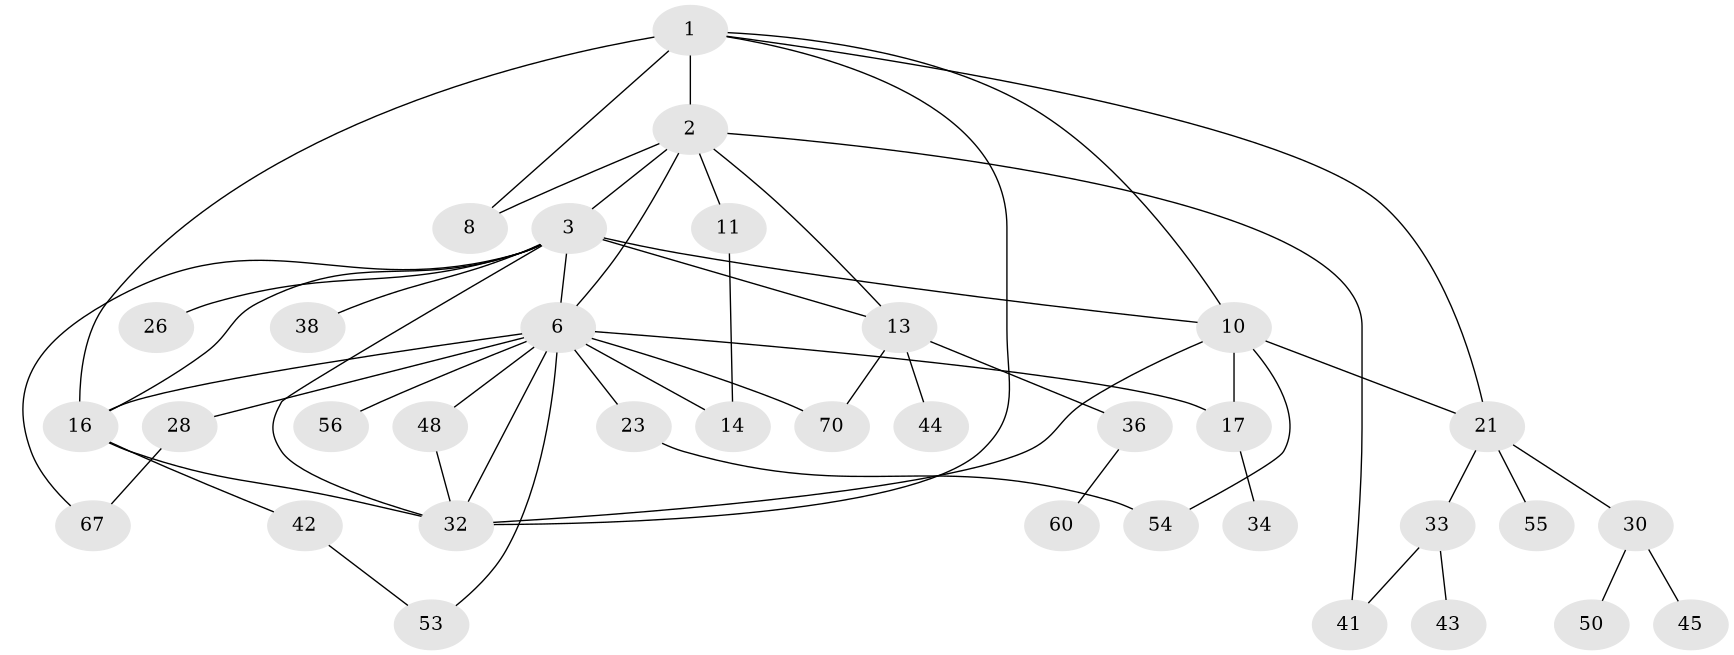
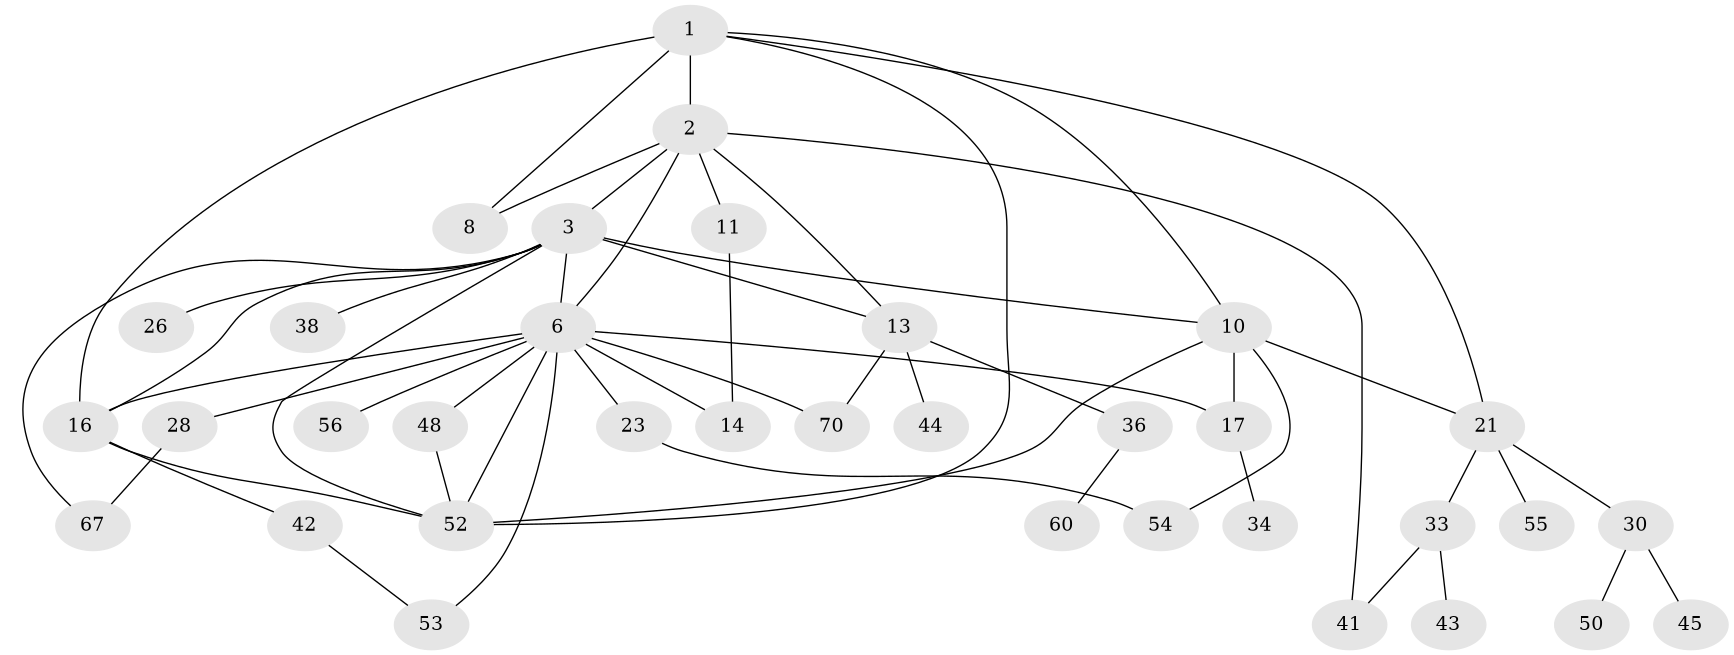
node "32": label "32" -> "52"
